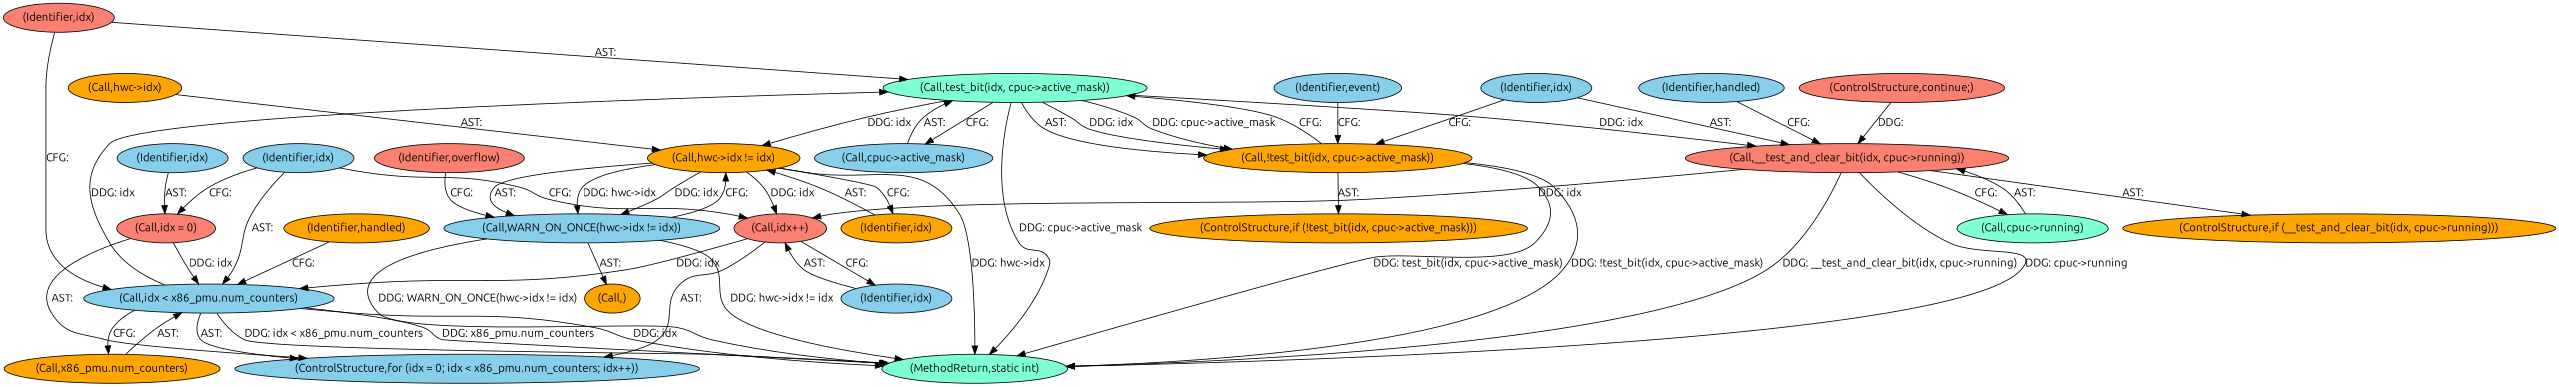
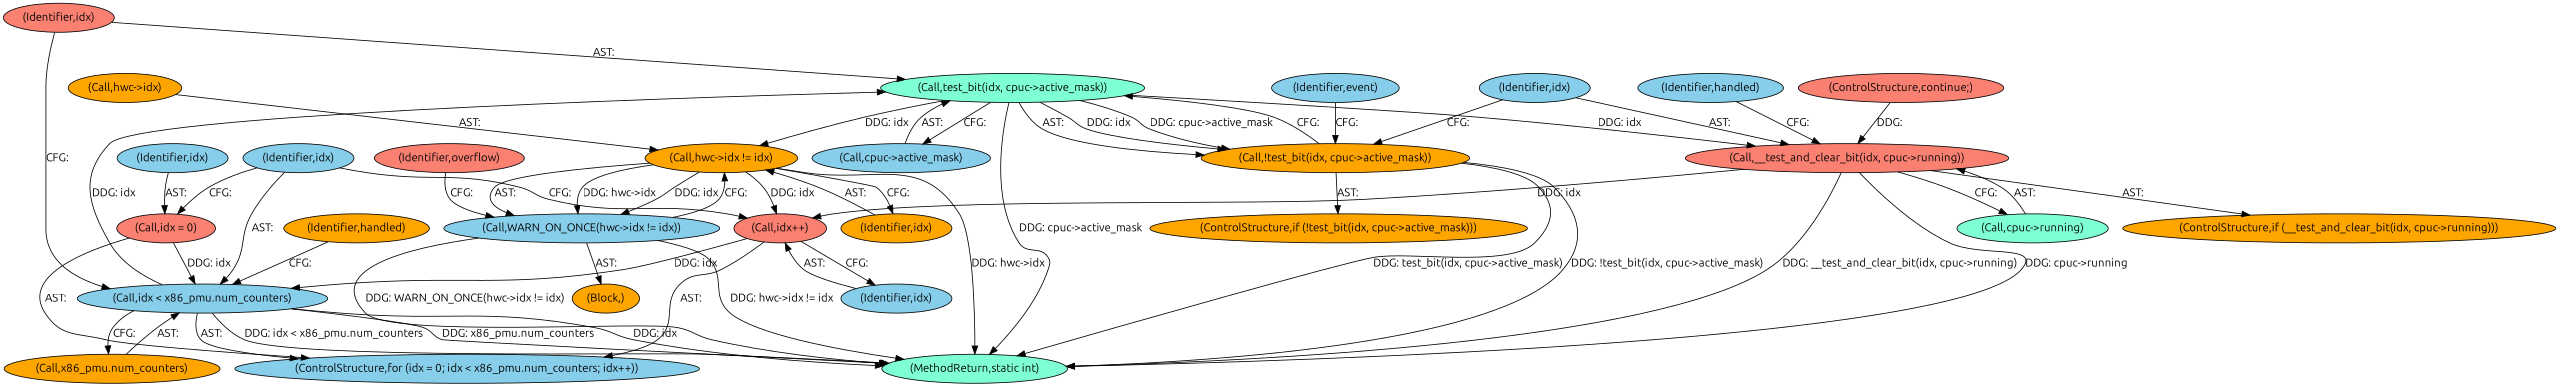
node "(Call,)": label "(Call,)" -> "(Block,)"
